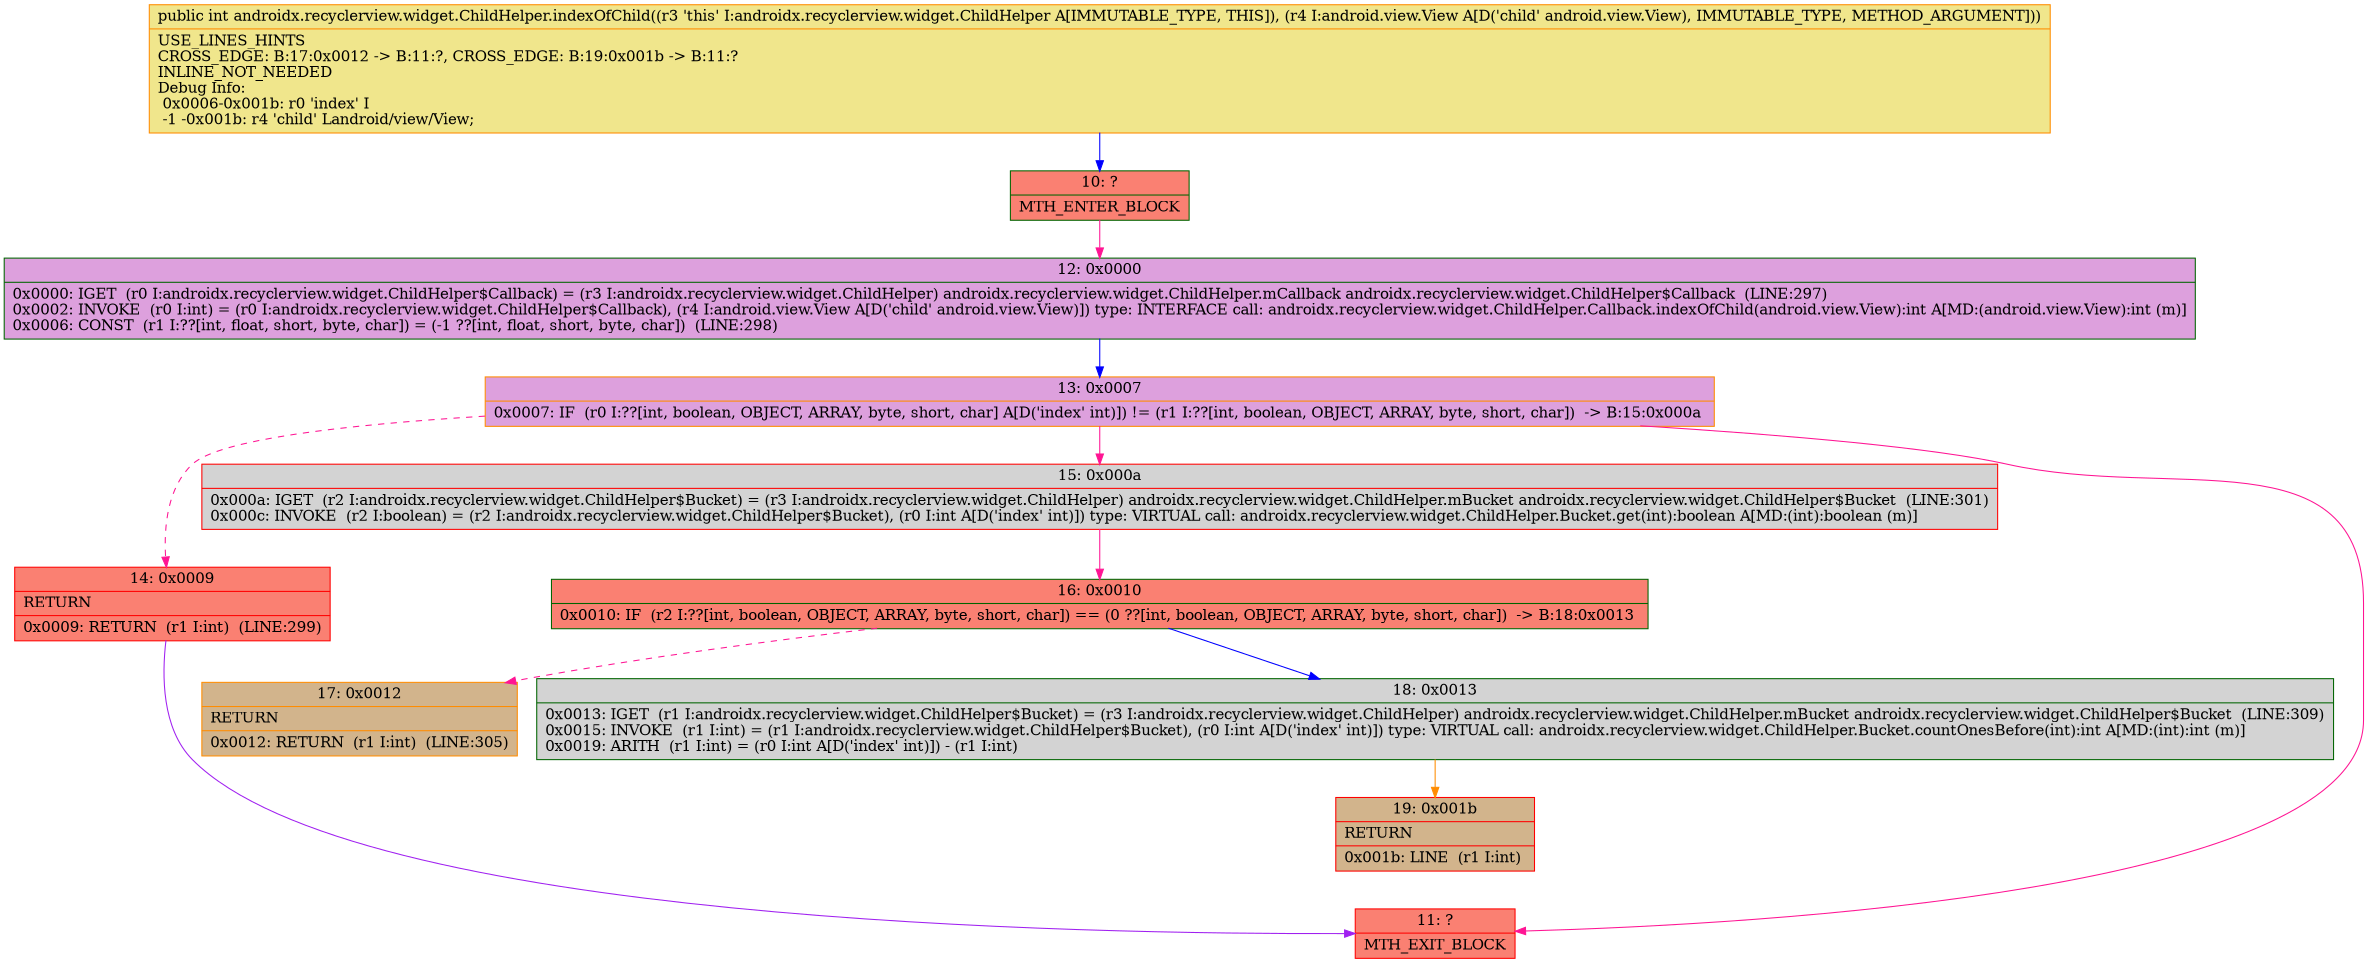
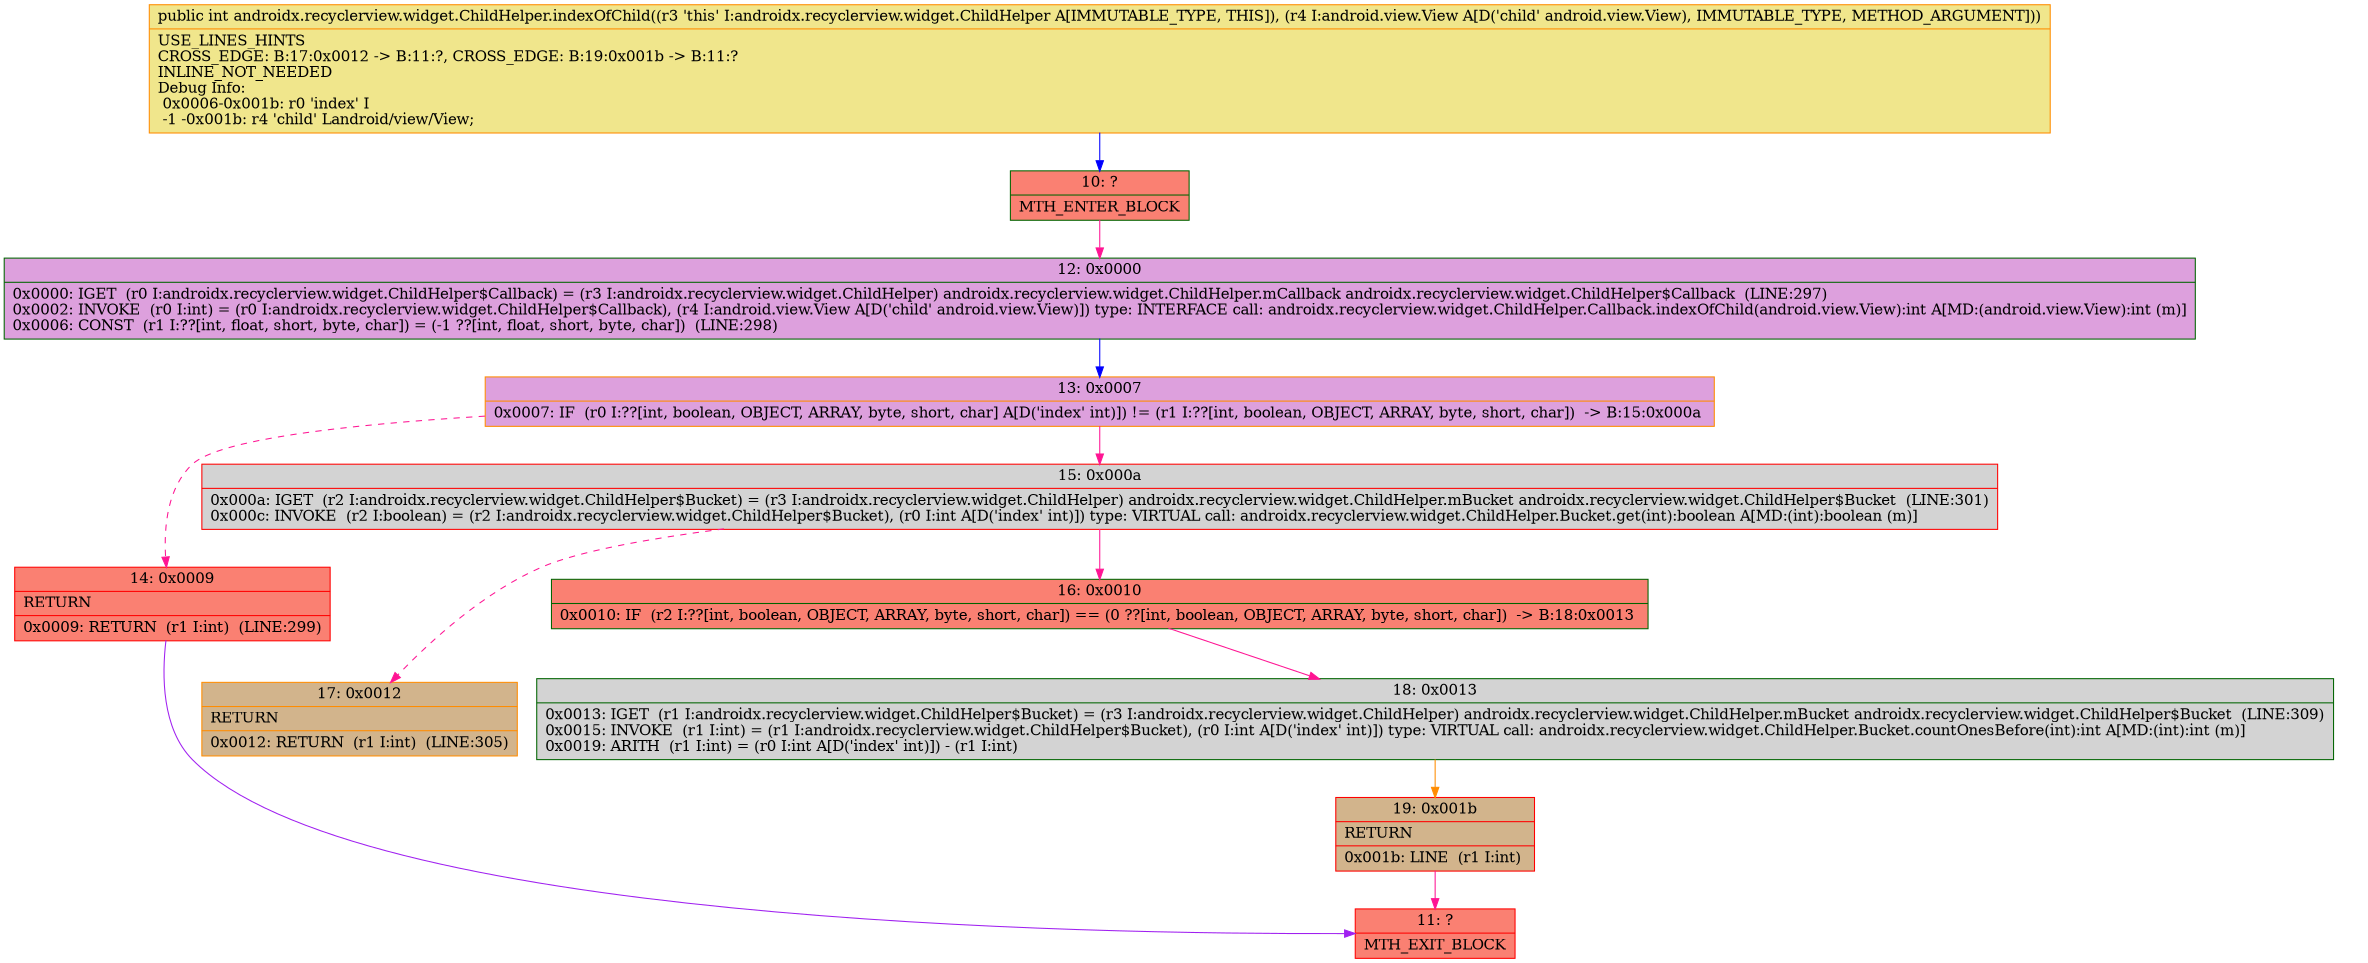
edge "16: 0x0010" -> "17: 0x0012": now "15: 0x000a" -> "17: 0x0012"
edge "16: 0x0010" -> "18: 0x0013": color blue -> deeppink
edge "13: 0x0007" -> "11: ?": now "19: 0x001b" -> "11: ?"
